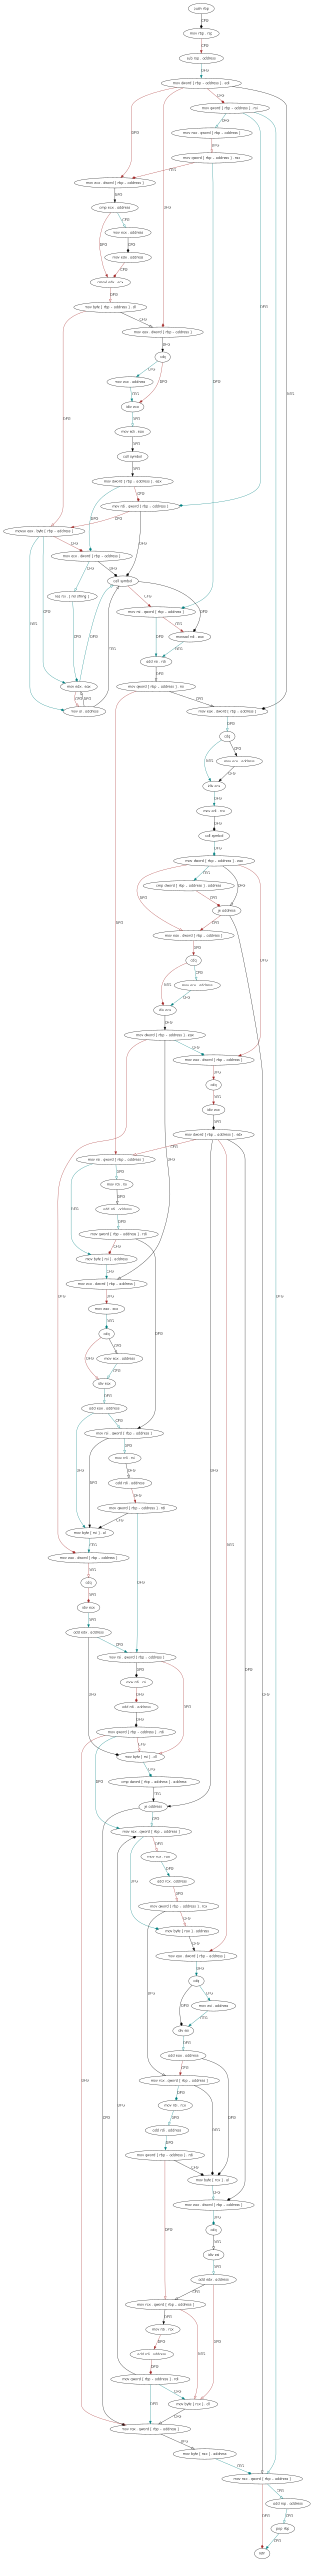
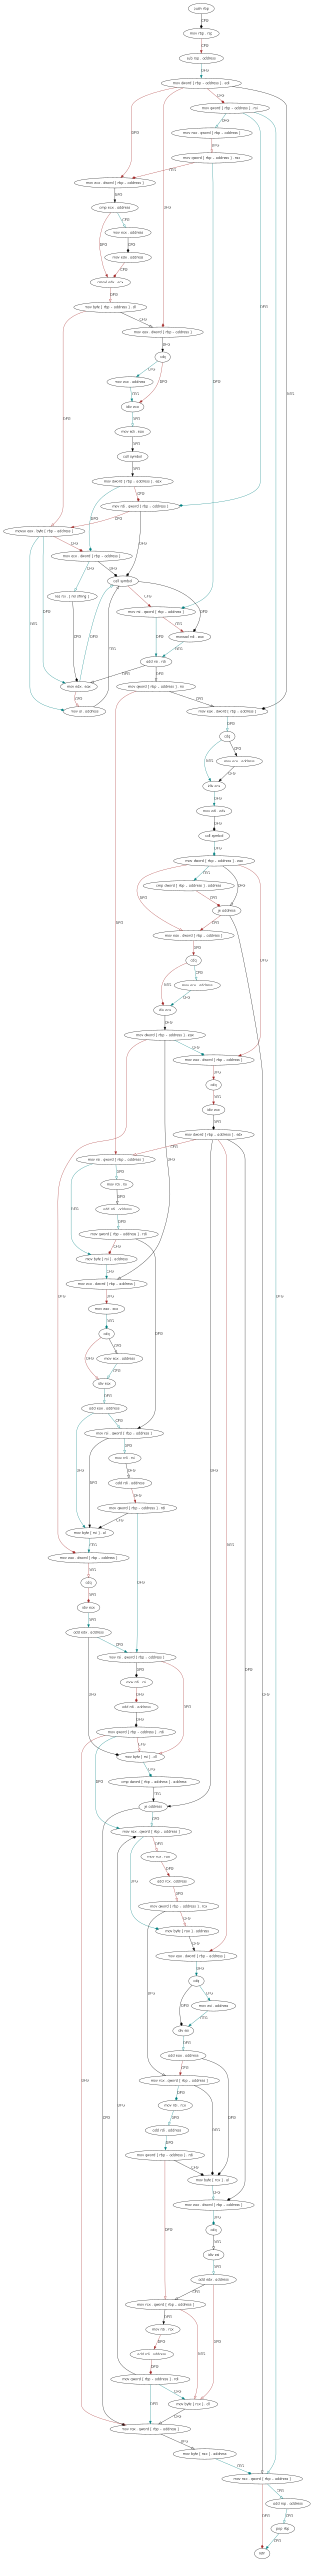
edge "movsx eax , byte [ rbp - address ]" -> "mov edx , eax": label "CFG" -> "DFG"
edge "lea rsi , [ rel string ]" -> "mov edx , eax": color teal -> black
edge "mov al , address" -> "mov edx , eax": now "add rsi , rdi" -> "mov edx , eax"
node "mov edi , rcx": label "mov edi , rcx" -> "mov edi , edx"
edge "mov rcx , rax" -> "add rcx , address": color teal -> brown
